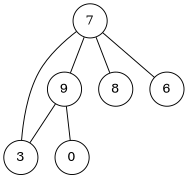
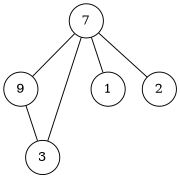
node "8": label "8" -> "1"
node "6": label "6" -> "2"
node "0": removed
